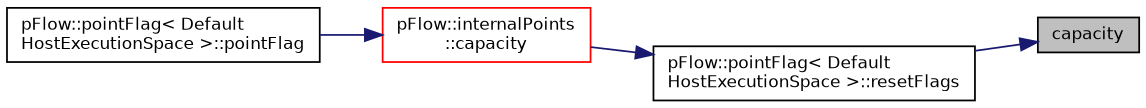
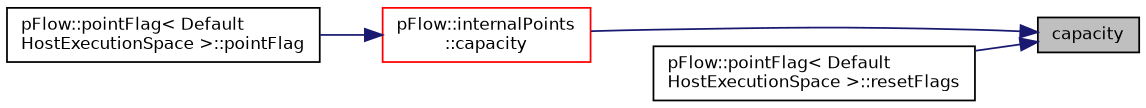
edge "pFlow::internalPoints ::capacity" -> "pFlow::pointFlag< Default HostExecutionSpace >::resetFlags": now "pFlow::internalPoints ::capacity" -> "capacity"
